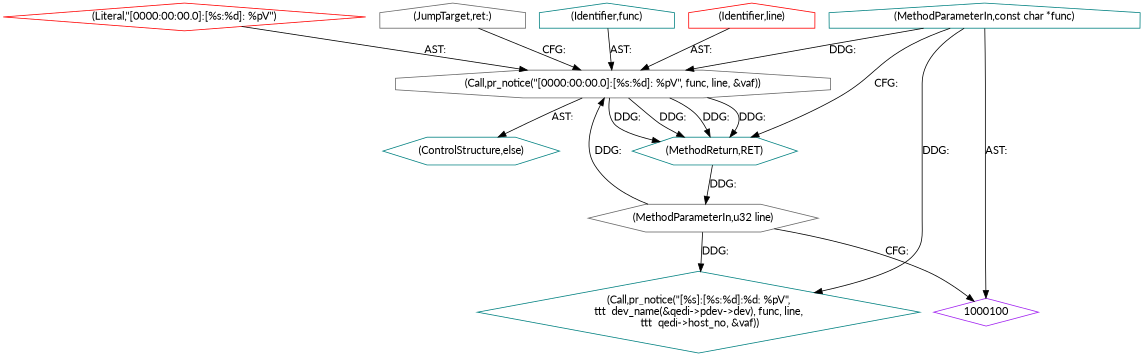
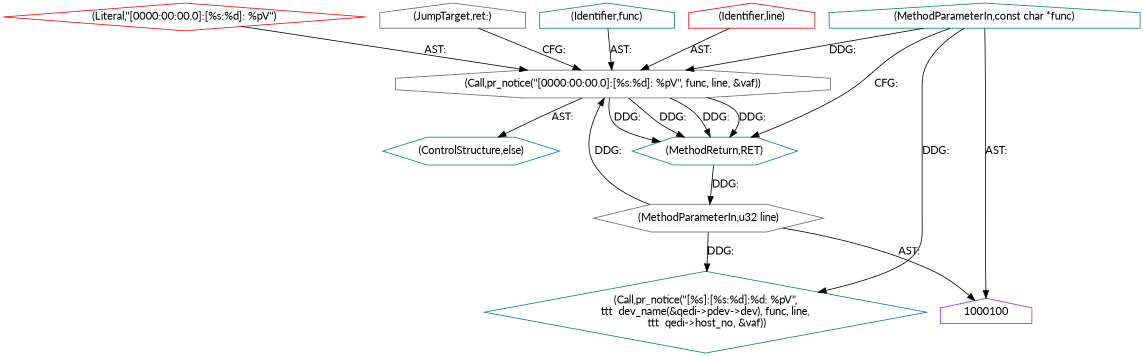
edge "(MethodParameterIn,u32 line)" -> "1000100": label "CFG: " -> "AST: "
node "1000100": shape diamond -> house
